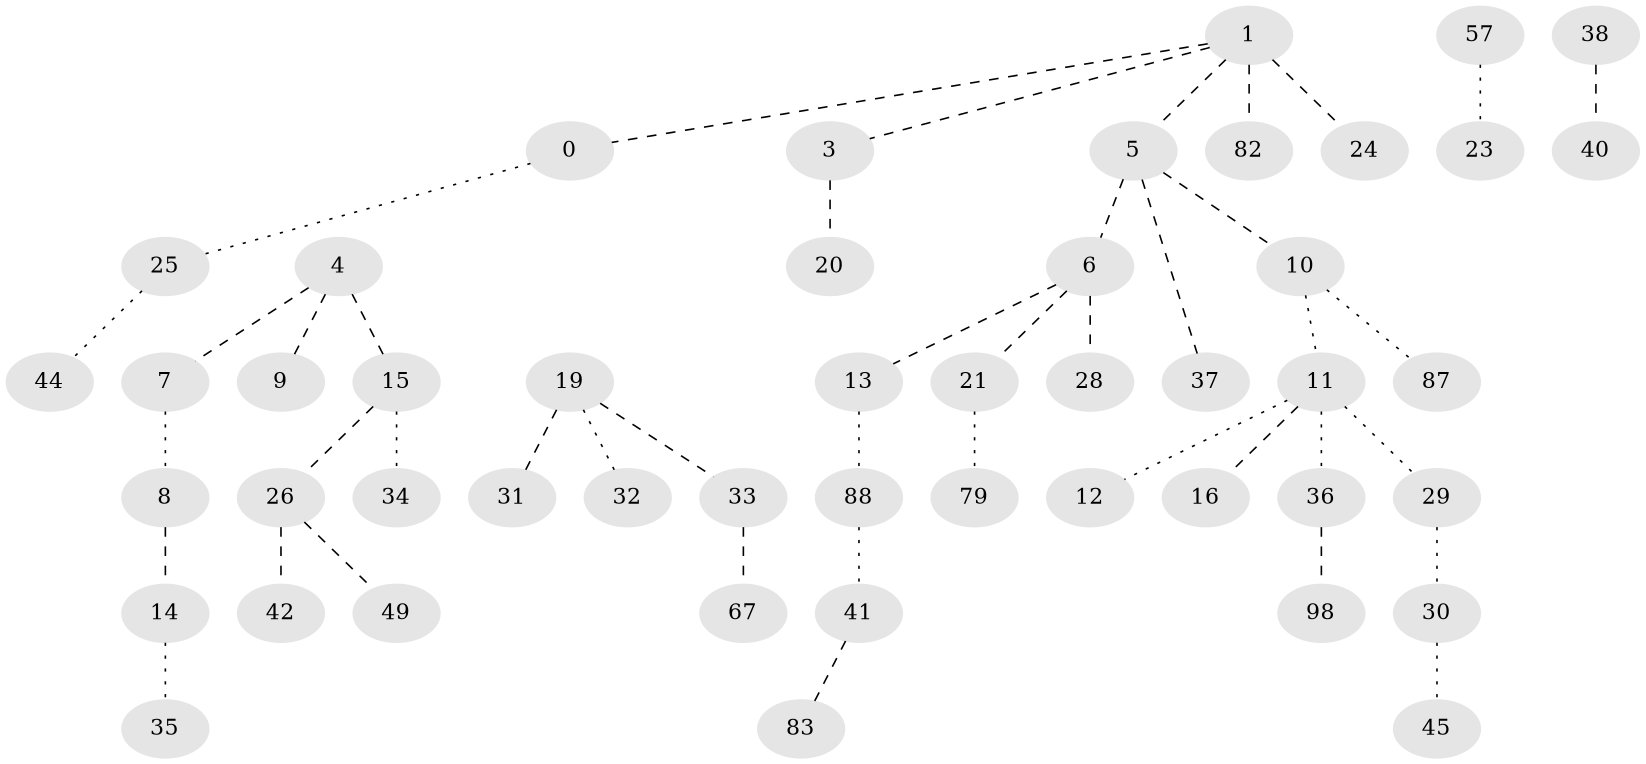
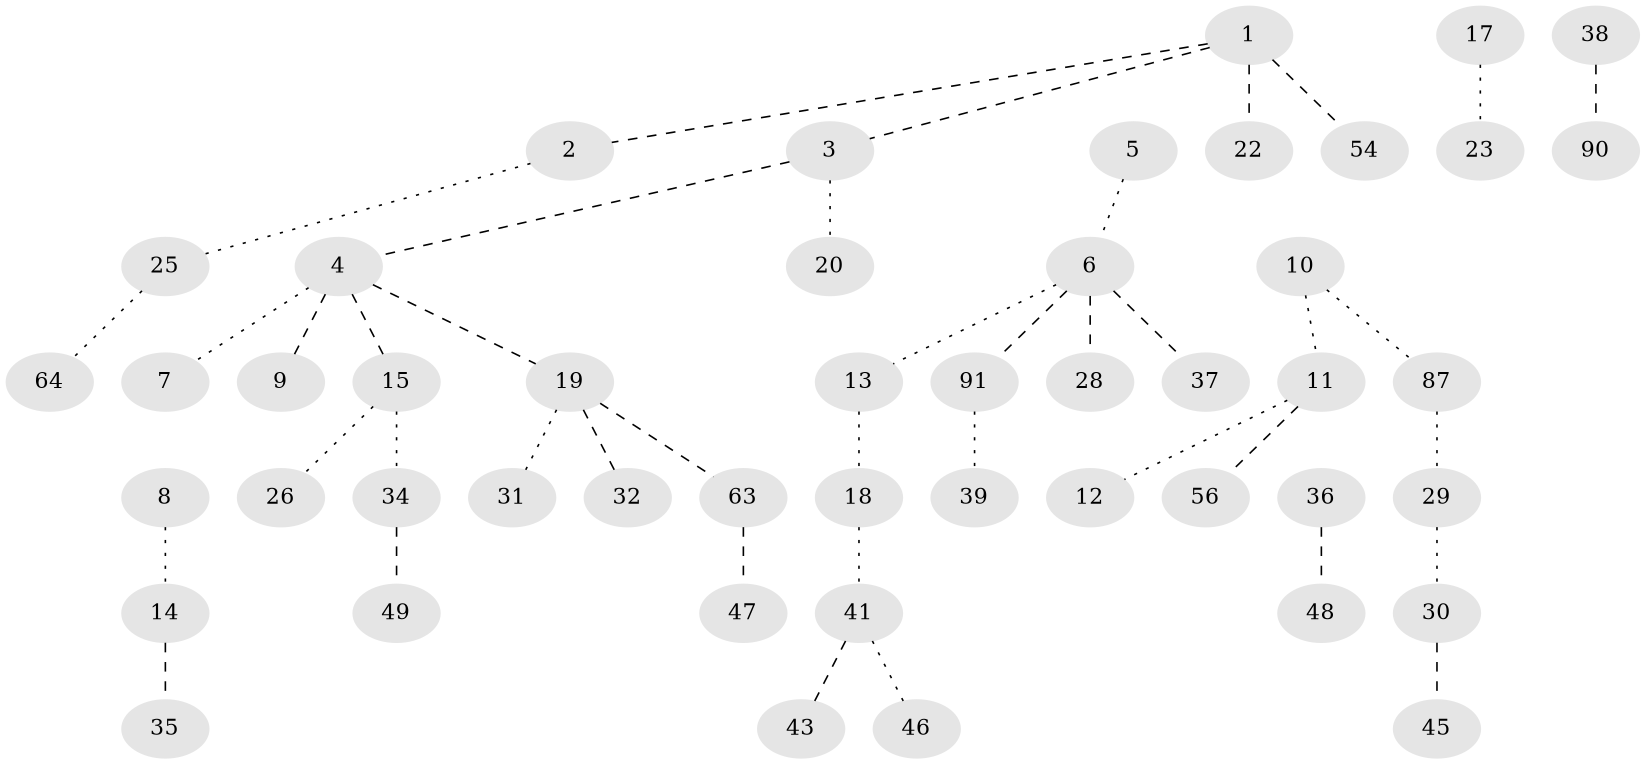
node "57": label "57" -> "17"
edge "1" -- "5": removed
node "0": label "0" -> "2"
node "82": label "82" -> "22"
node "24": label "24" -> "54"
node "40": label "40" -> "90"
edge "5" -- "6": style dashed -> dotted
edge "3" -- "4": added
edge "3" -- "20": style dashed -> dotted
edge "5" -- "10": removed
edge "5" -- "37": now "6" -- "37"
edge "4" -- "7": style dashed -> dotted
edge "4" -- "19": added
edge "6" -- "13": style dashed -> dotted
node "44": label "44" -> "64"
node "21": label "21" -> "91"
edge "7" -- "8": removed
edge "15" -- "26": style dashed -> dotted
edge "19" -- "31": style dashed -> dotted
edge "19" -- "32": style dotted -> dashed
edge "11" -- "36": removed
edge "11" -- "29": now "87" -- "29"
node "33": label "33" -> "63"
node "88": label "88" -> "18"
node "79": label "79" -> "39"
node "16": label "16" -> "56"
edge "26" -- "49": now "34" -- "49"
edge "8" -- "14": style dashed -> dotted
node "42": removed
node "67": label "67" -> "47"
node "98": label "98" -> "48"
edge "14" -- "35": style dotted -> dashed
edge "30" -- "45": style dotted -> dashed
node "83": label "83" -> "43"
node "46": added
